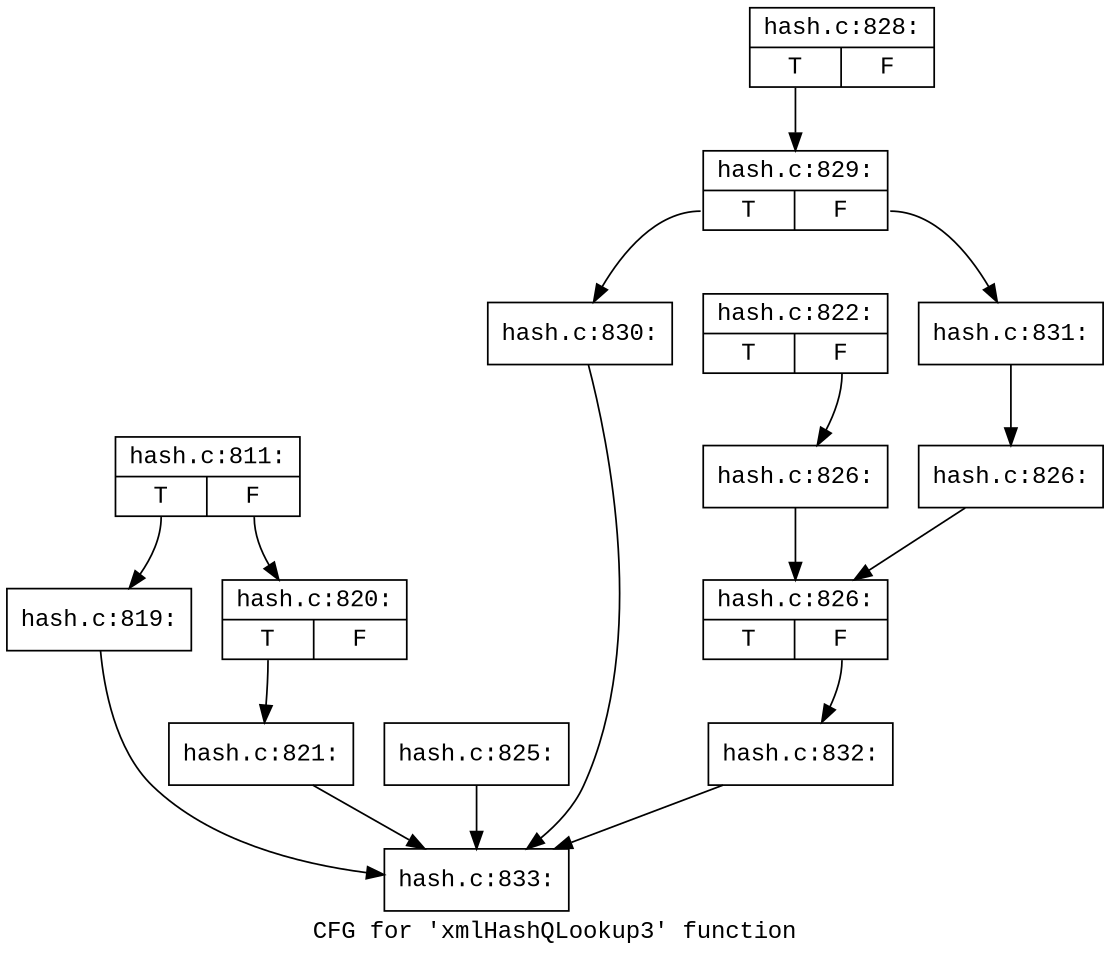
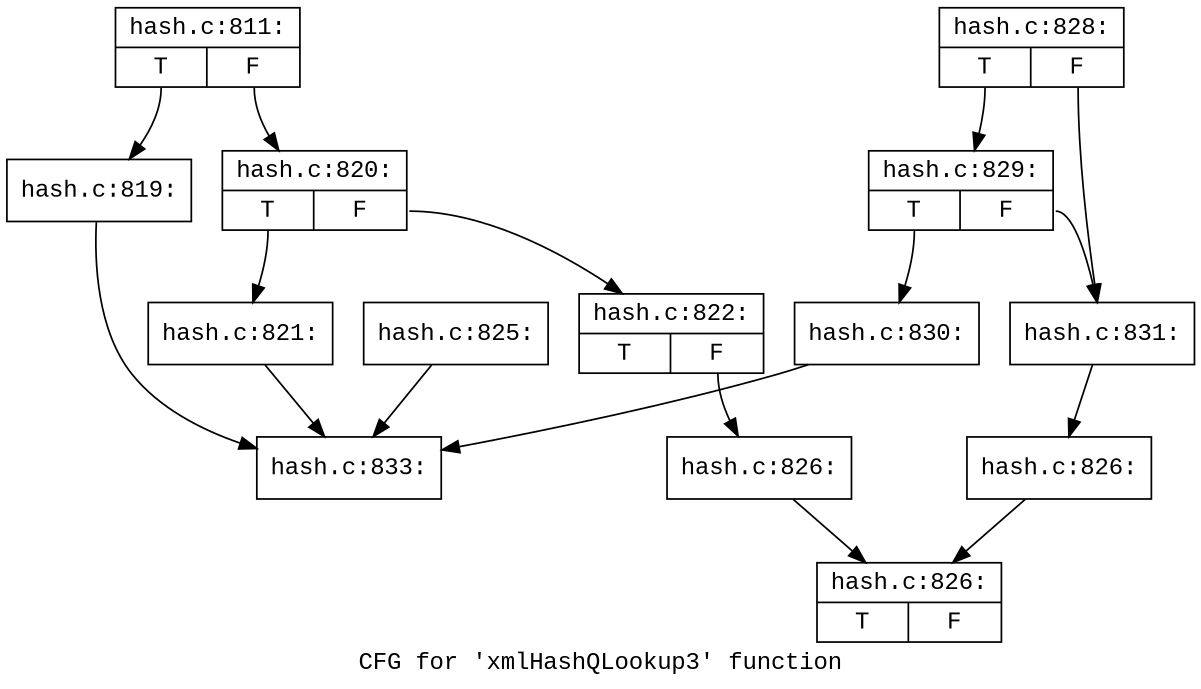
edge "hash.c:828:" -> "hash.c:831:": added
edge "hash.c:820:" -> "hash.c:822:": added
node "hash.c:832:": removed
